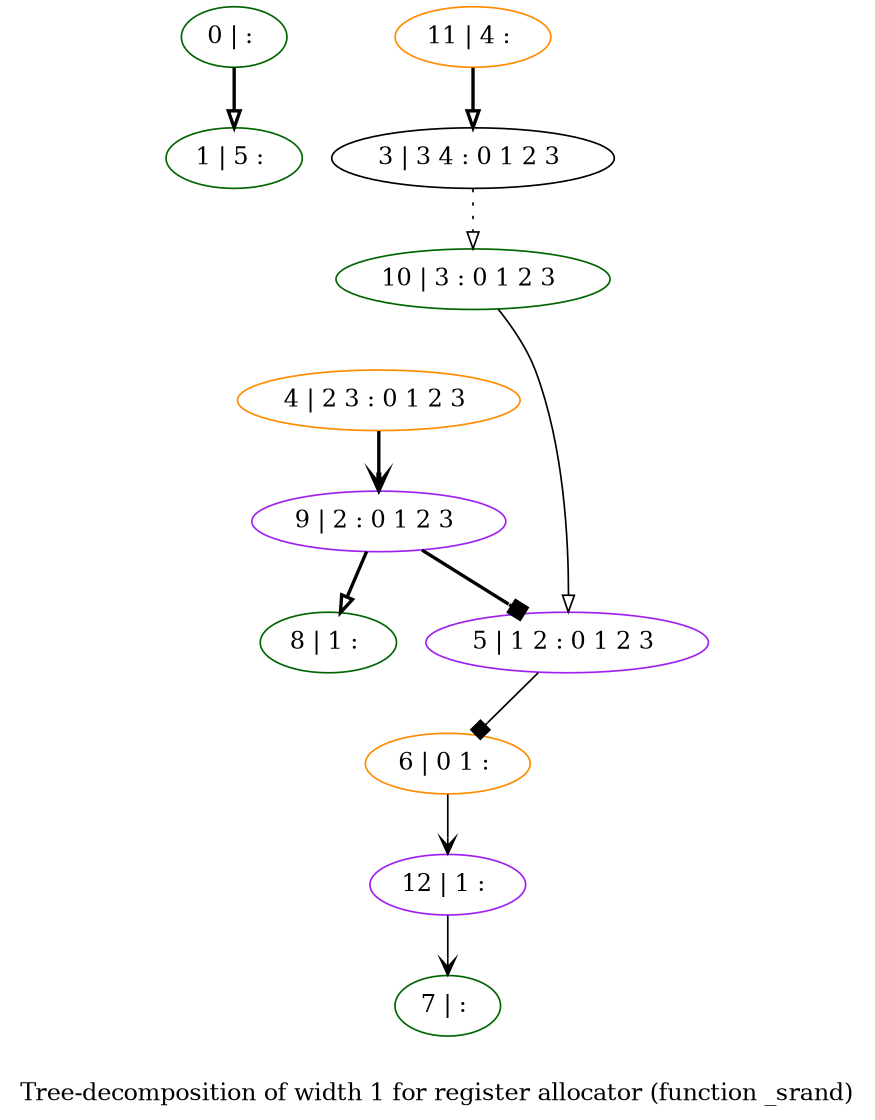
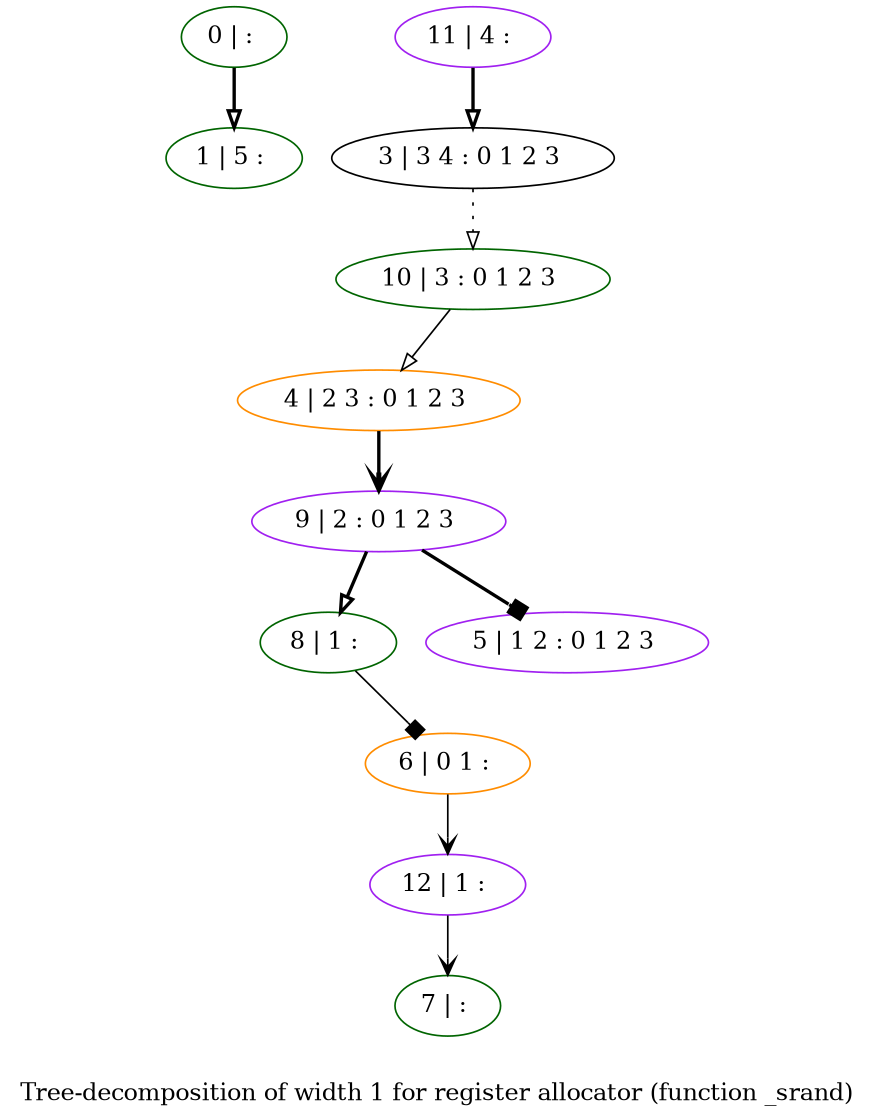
node "11 | 4 :": color darkorange -> purple
edge "10 | 3 : 0 1 2 3" -> "5 | 1 2 : 0 1 2 3": now "10 | 3 : 0 1 2 3" -> "4 | 2 3 : 0 1 2 3"
edge "5 | 1 2 : 0 1 2 3" -> "6 | 0 1 :": now "8 | 1 :" -> "6 | 0 1 :"
